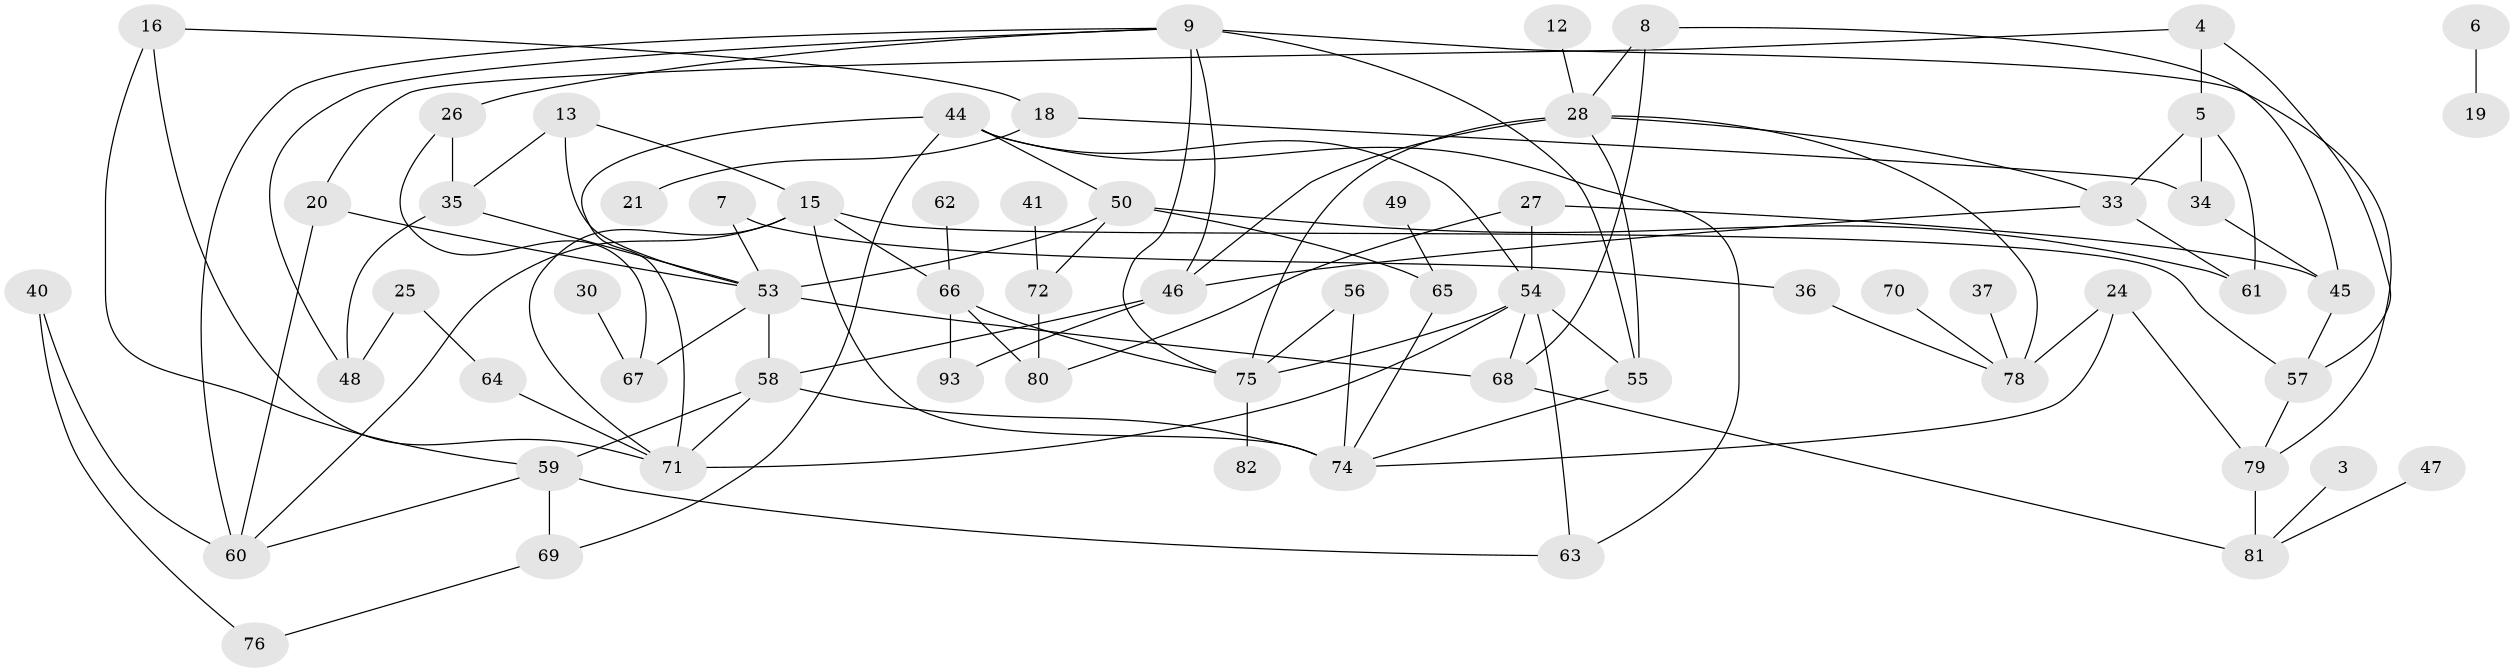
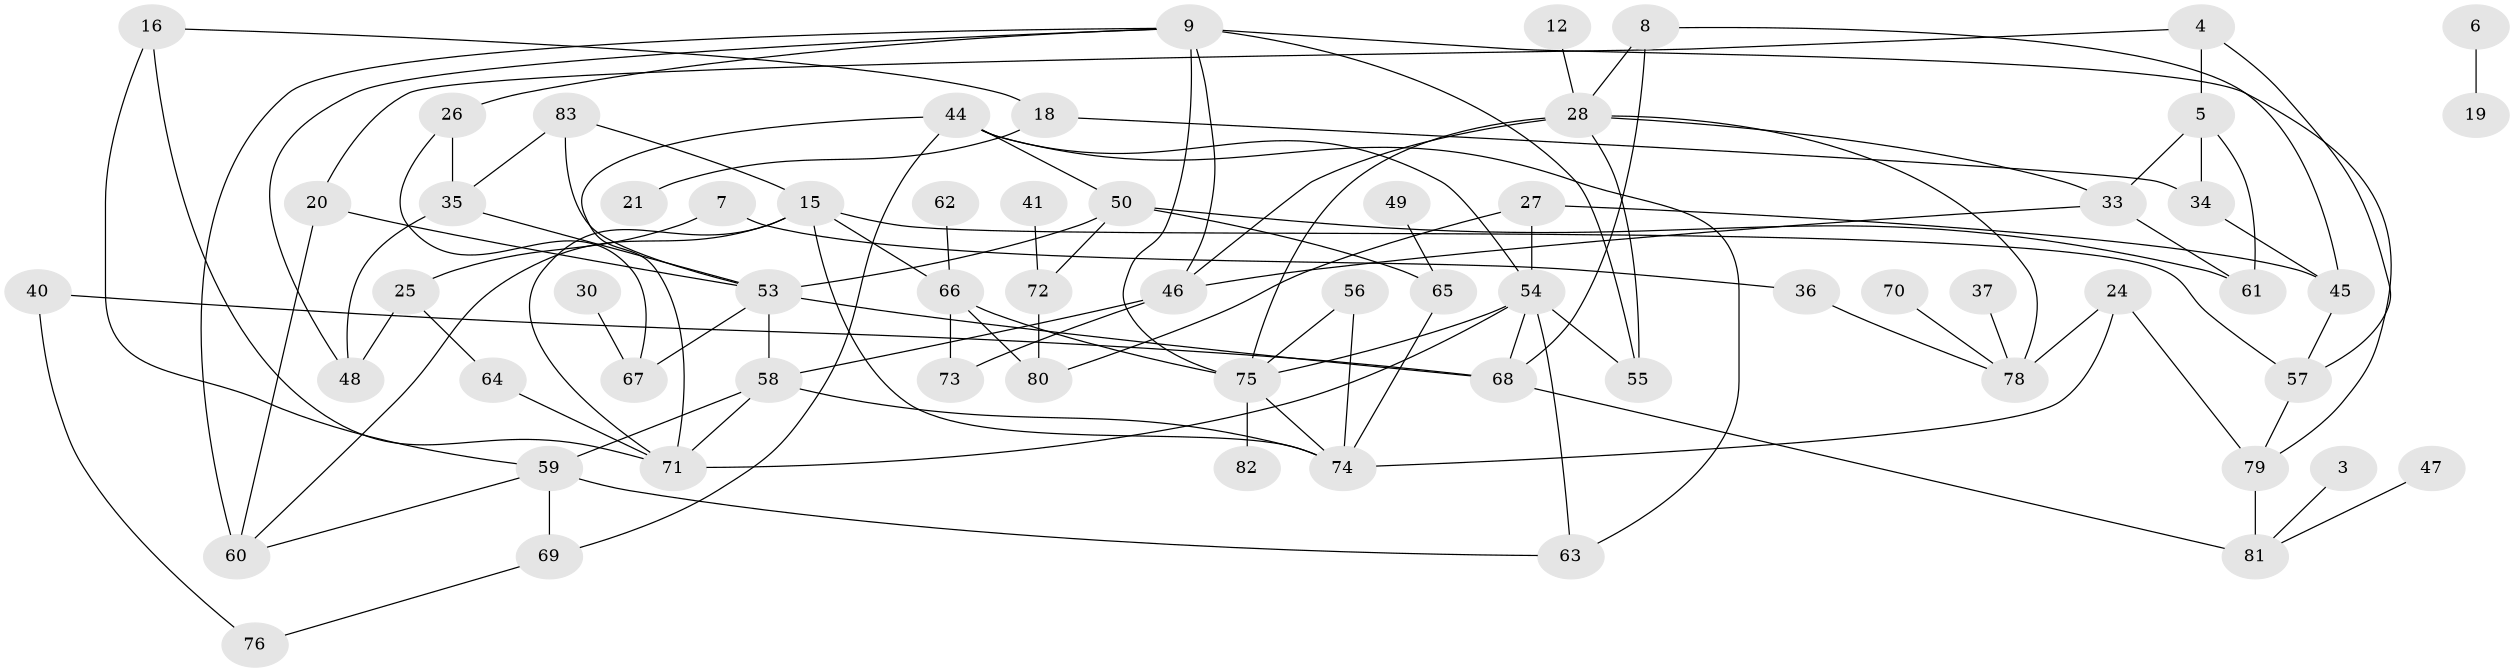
node "13": label "13" -> "83"
edge "7" -- "53": now "7" -- "25"
node "93": label "93" -> "73"
edge "55" -- "74": now "75" -- "74"
edge "40" -- "60": now "40" -- "68"
